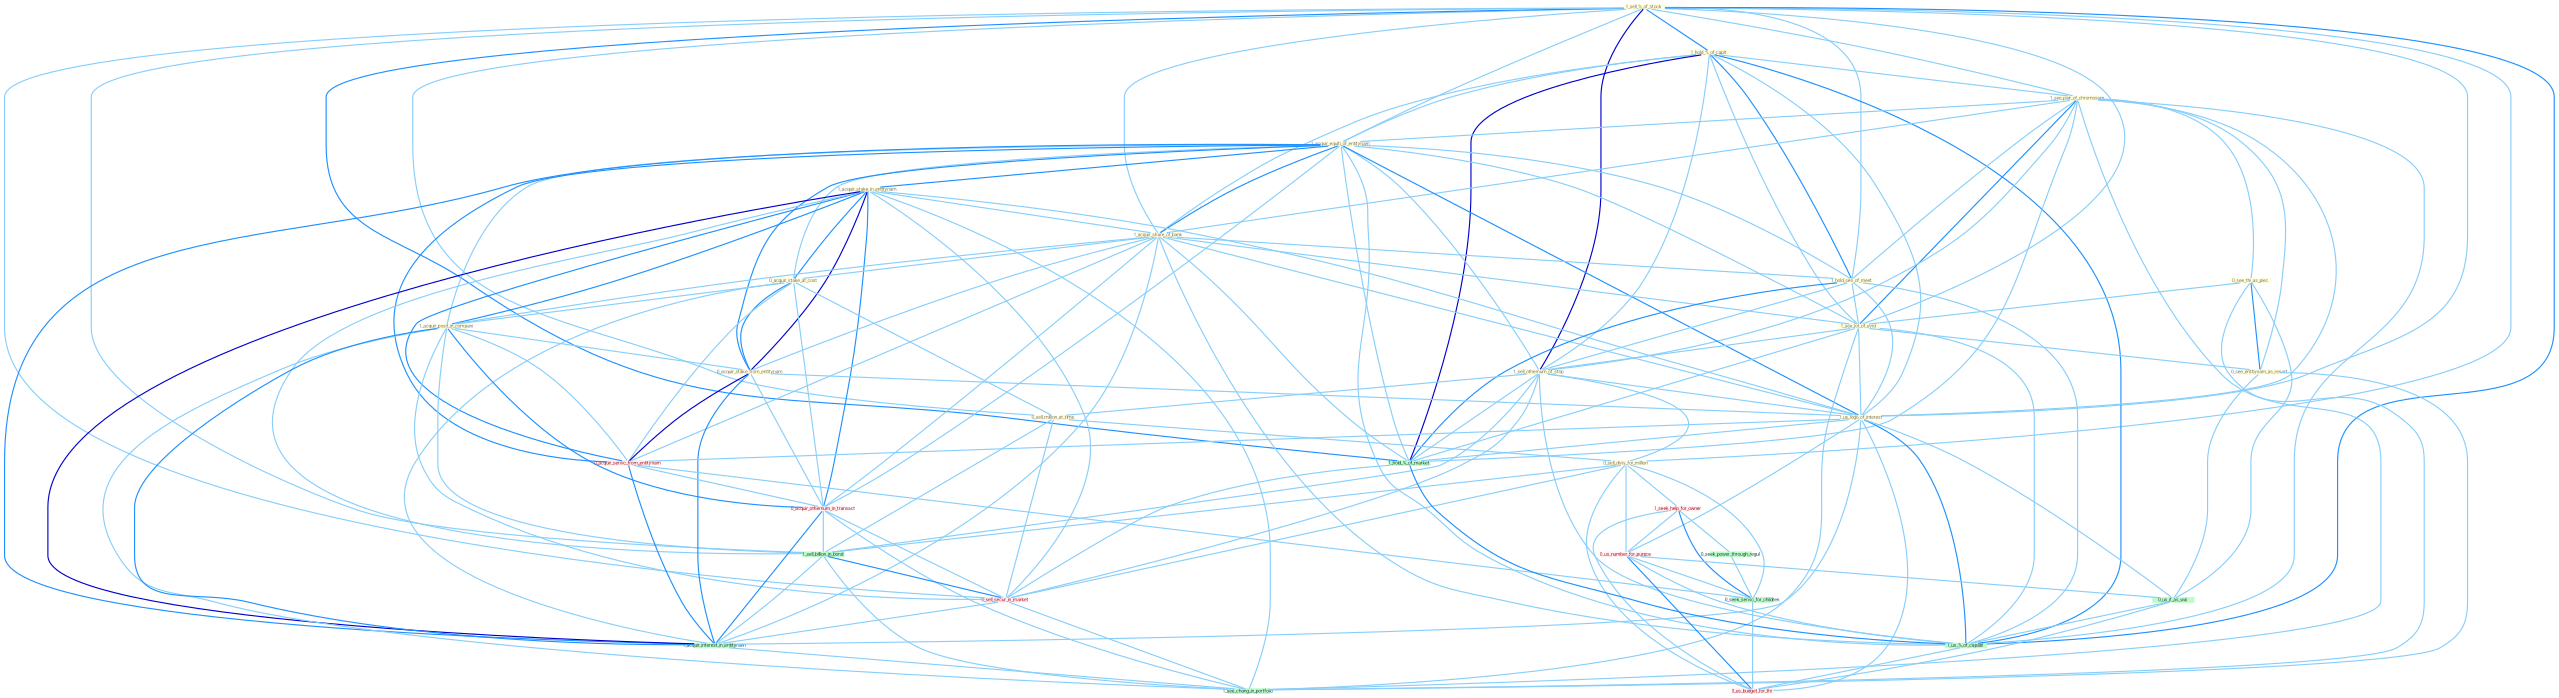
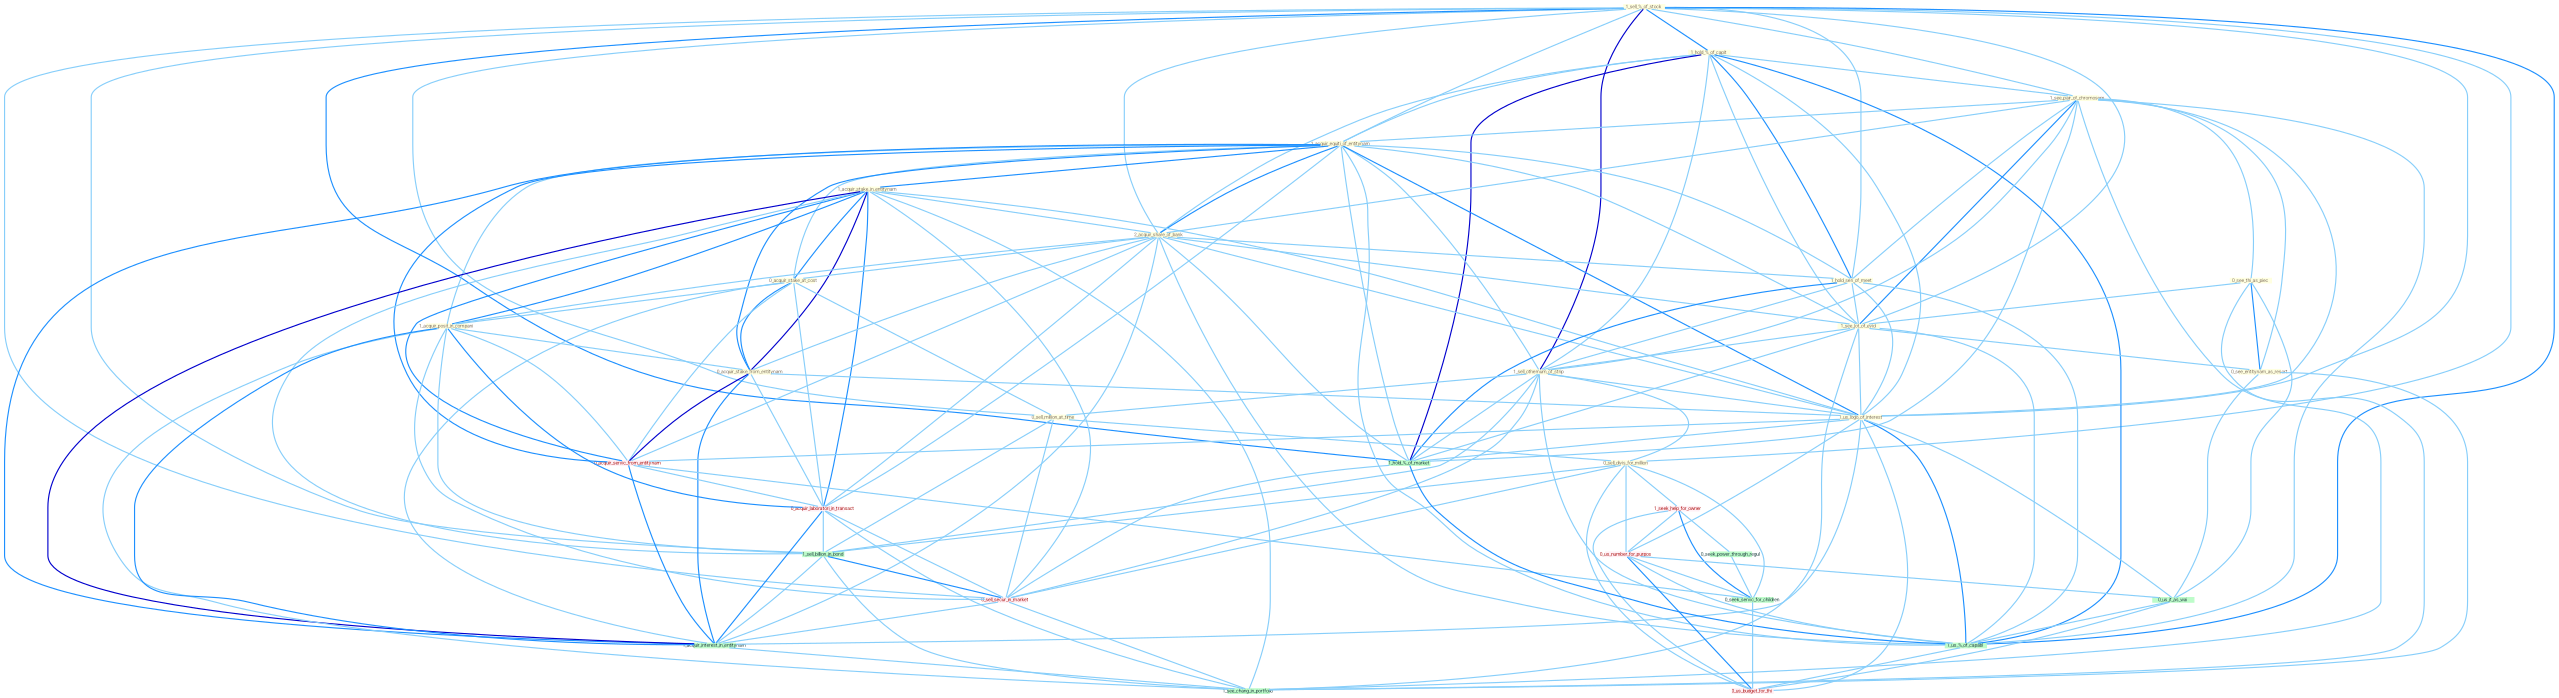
node "1_acquir_share_of_bank": label "1_acquir_share_of_bank" -> "2_acquir_share_of_bank"
node "0_acquir_othernum_in_transact": label "0_acquir_othernum_in_transact" -> "0_acquir_laboratori_in_transact"
